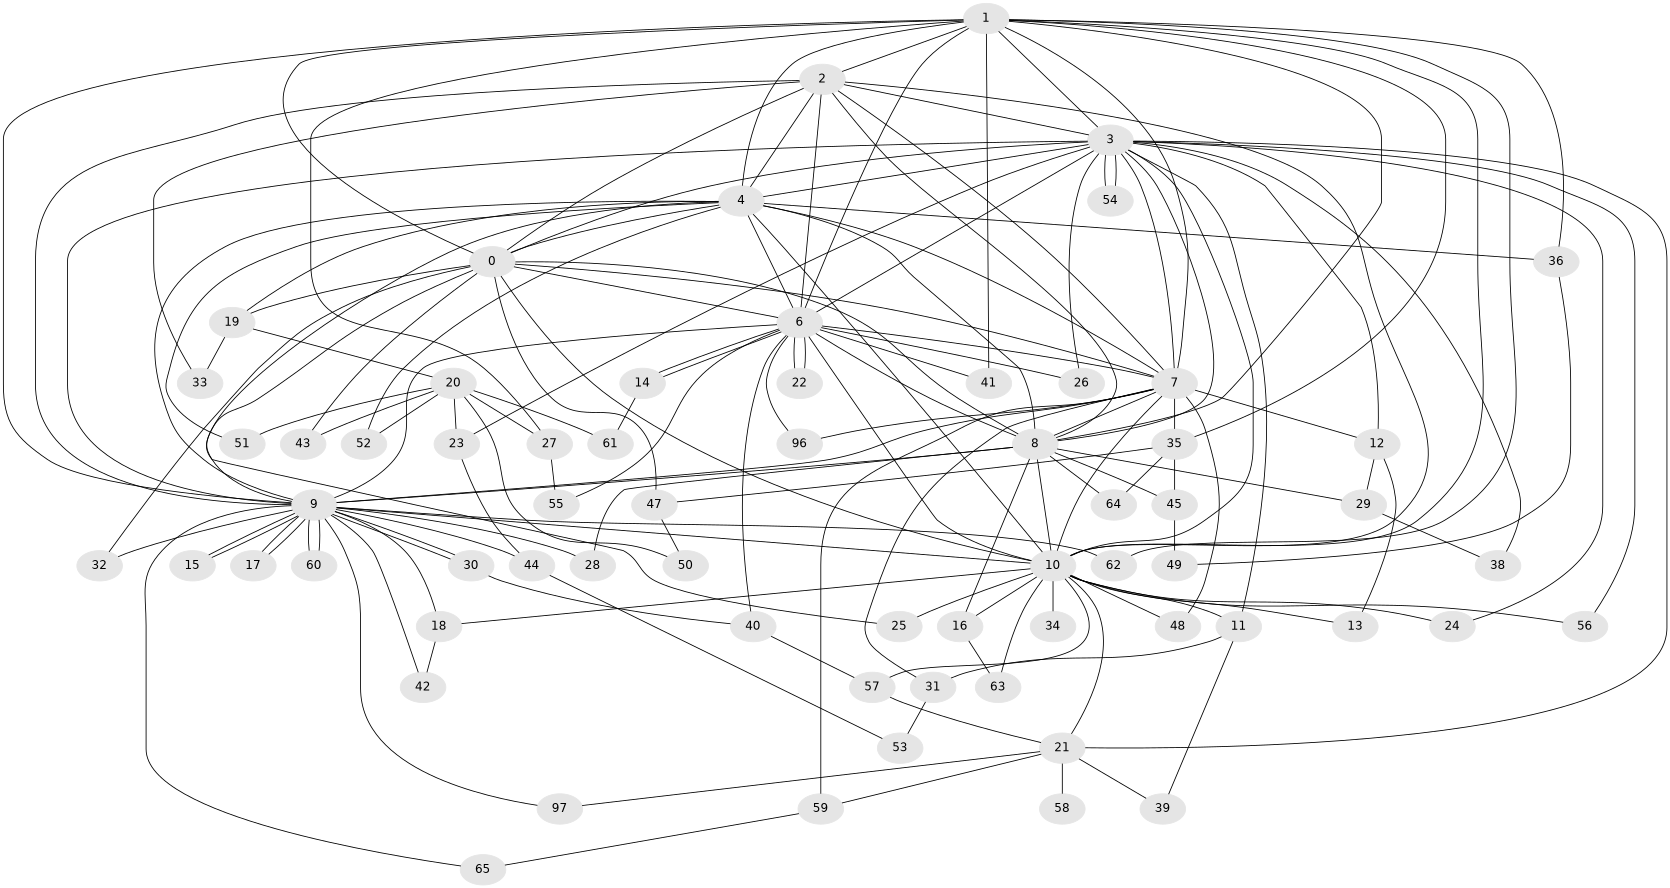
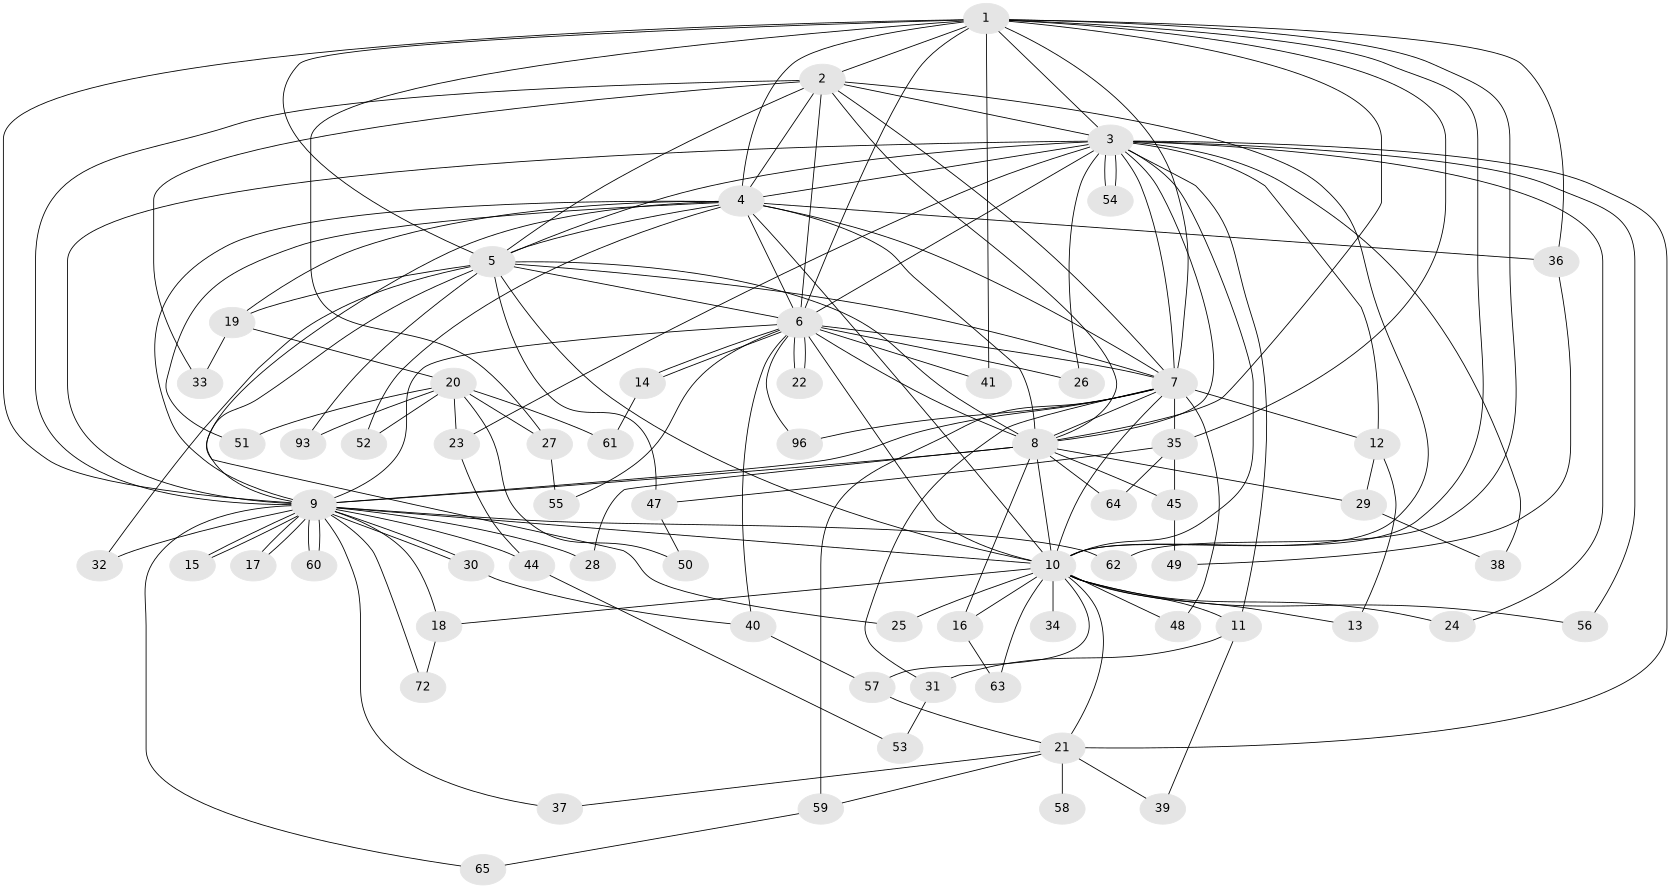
node "0": label "0" -> "5"
node "43": label "43" -> "93"
node "42": label "42" -> "72"
node "97": label "97" -> "37"
